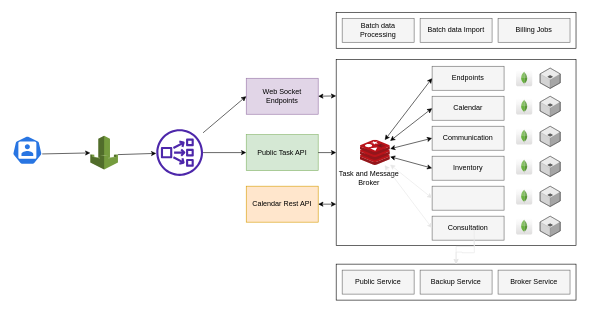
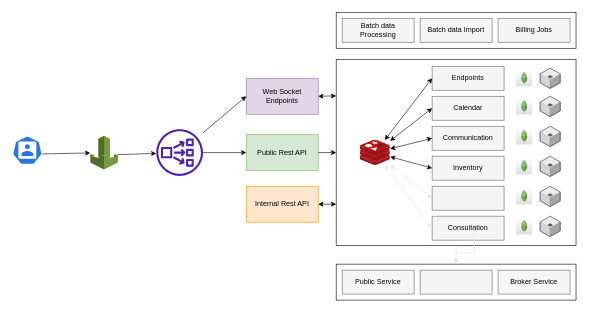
node "Public Task API": label "Public Task API" -> "Public Rest API"
node "Task and Message Broker": removed
node "Calendar Rest API": label "Calendar Rest API" -> "Internal Rest API"
node "Backup Service": removed
